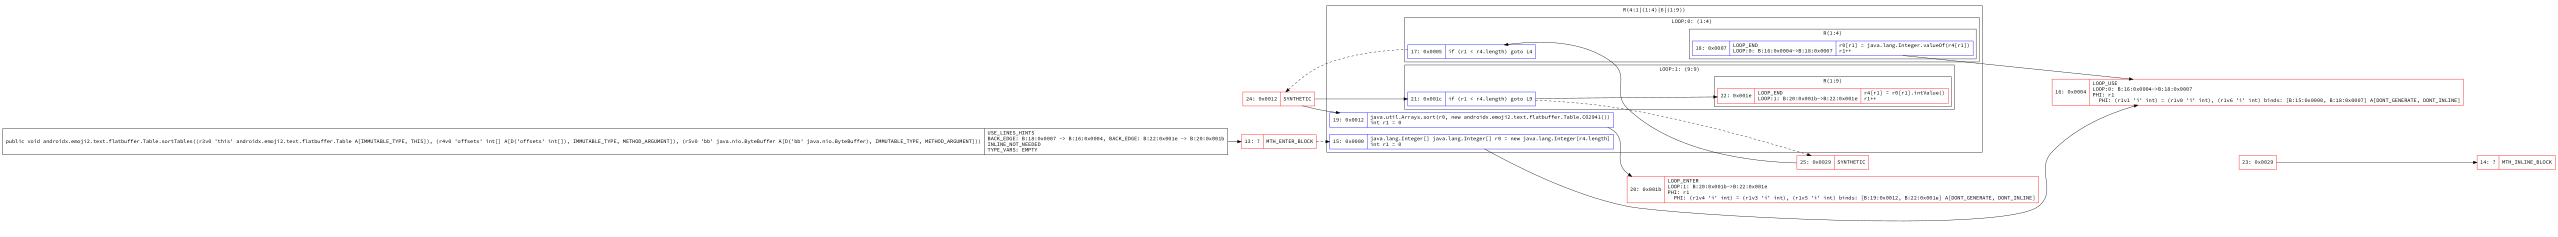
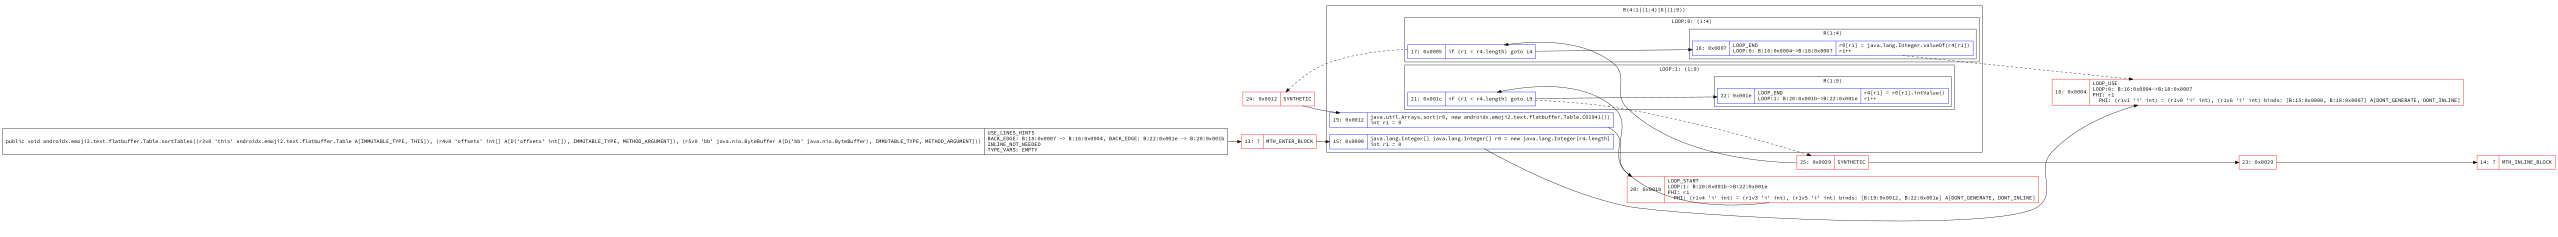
edge "17: 0x0005" -> "18: 0x0007": added
edge "18: 0x0007" -> "16: 0x0004": style solid -> dashed
cluster "LOOP:1: (9:9)": label "LOOP:1: (9:9)" -> "LOOP:1: (1:9)"
node "22: 0x001e": color red -> blue
edge "24: 0x0012" -> "21: 0x001c": now "20: 0x001b" -> "21: 0x001c"
edge "13: ?" -> "15: 0x0000": style dashed -> solid
edge "25: 0x0029" -> "23: 0x0029": added
node "20: 0x001b": text "LOOP_ENTER" -> "LOOP_START"
